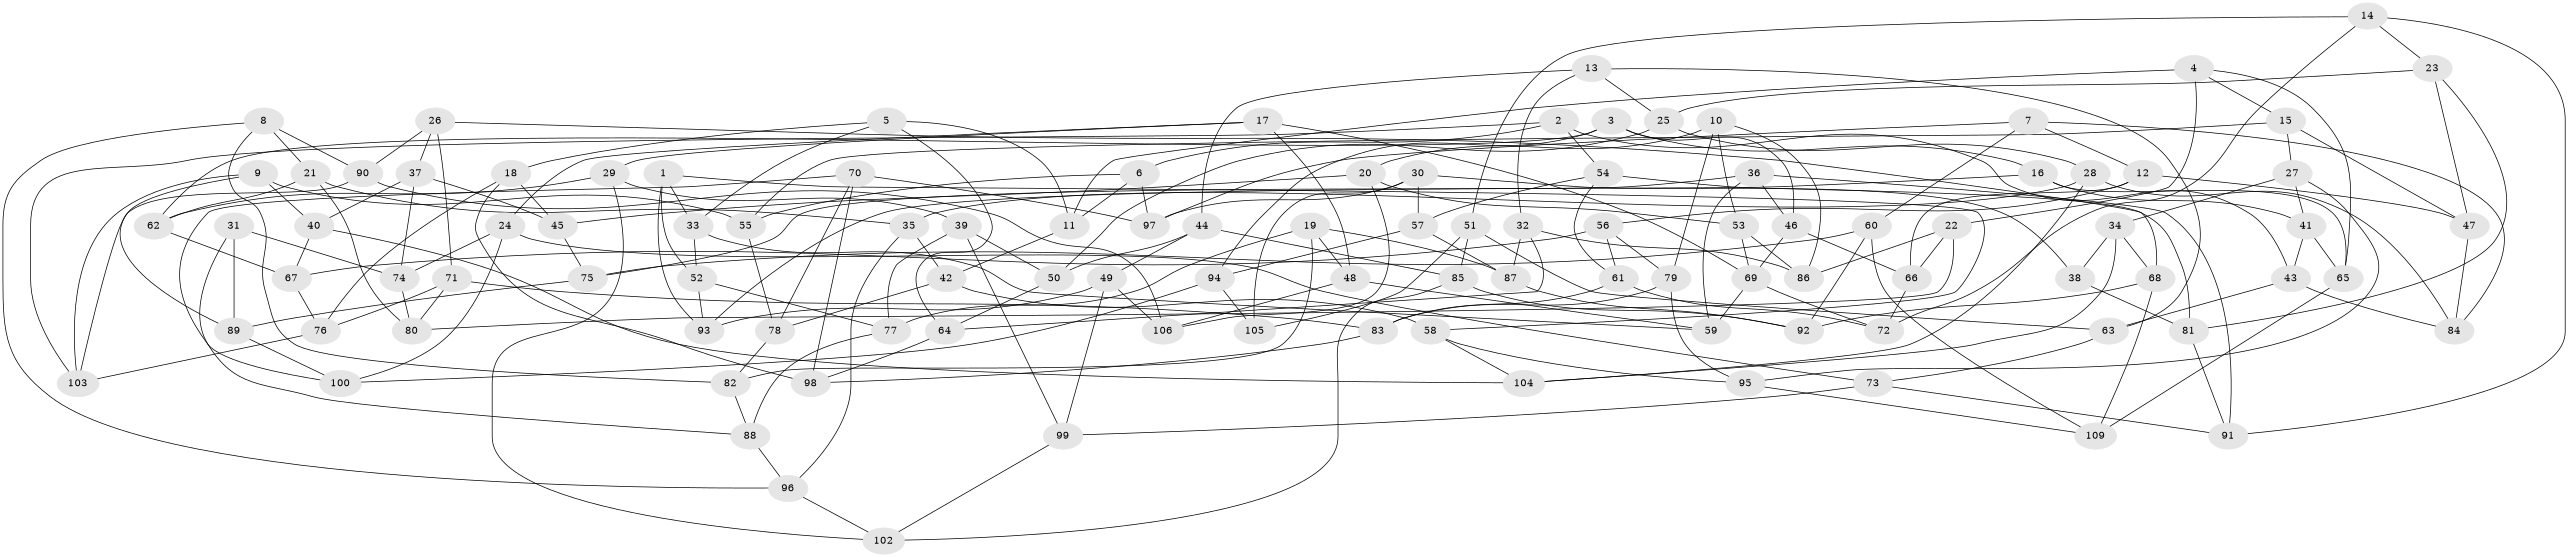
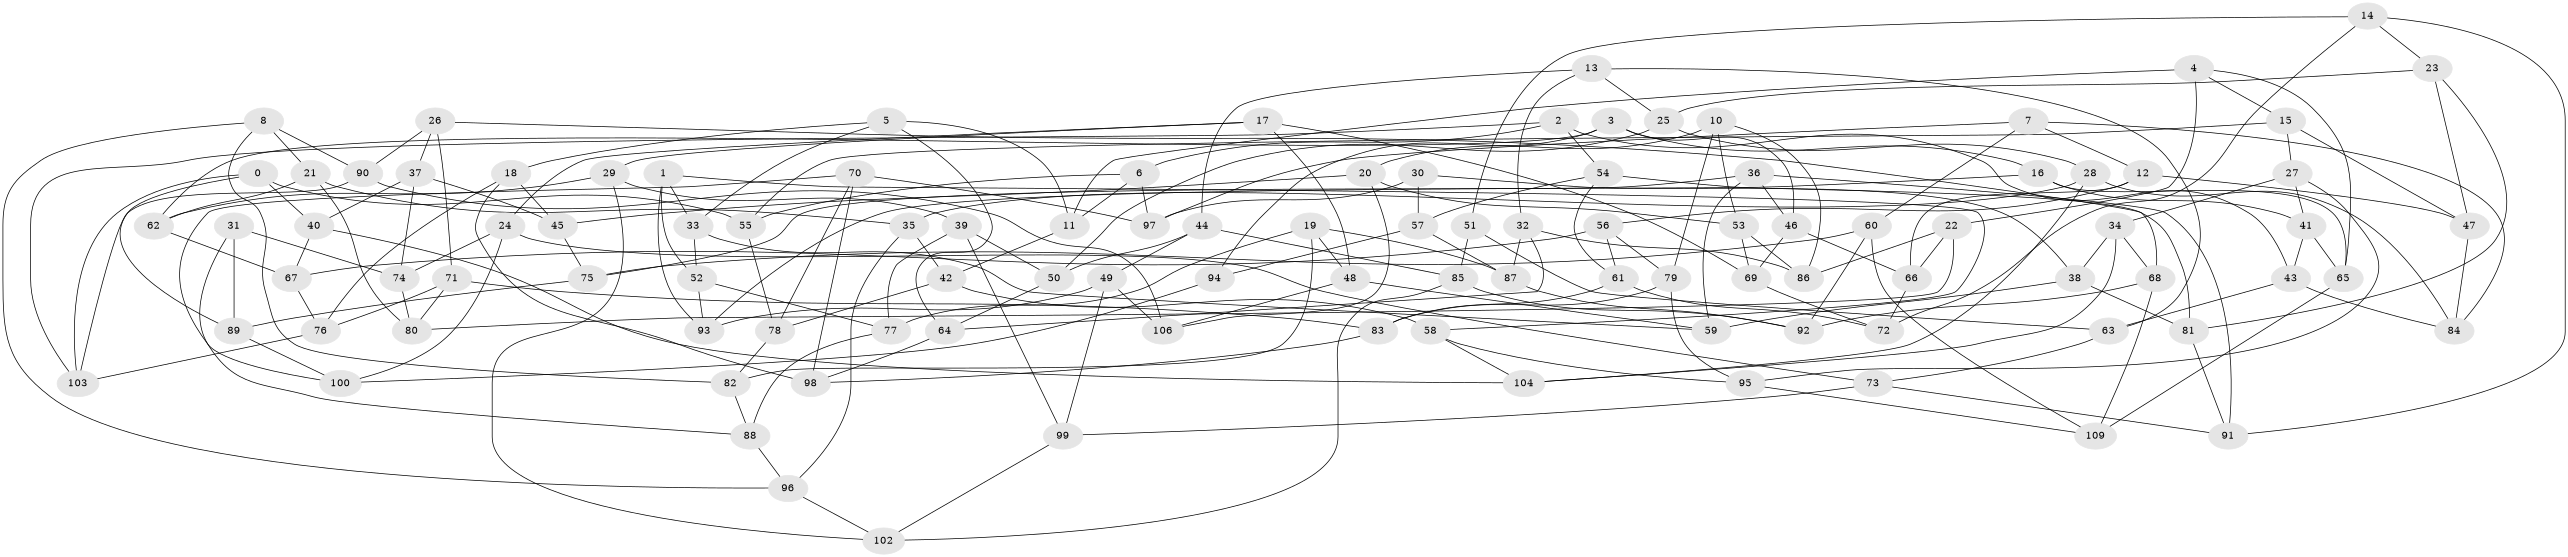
node "9": label "9" -> "0"
edge "69" -- "59": now "38" -- "59"
node "105": removed
